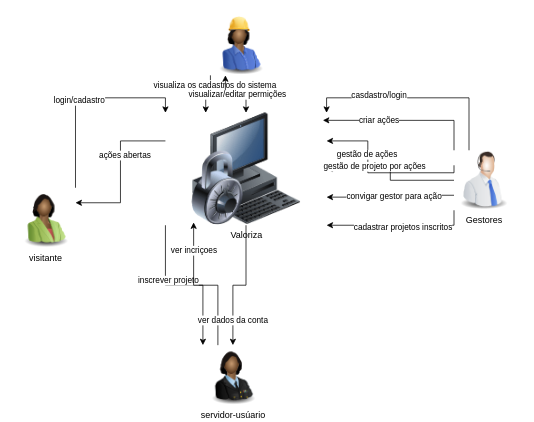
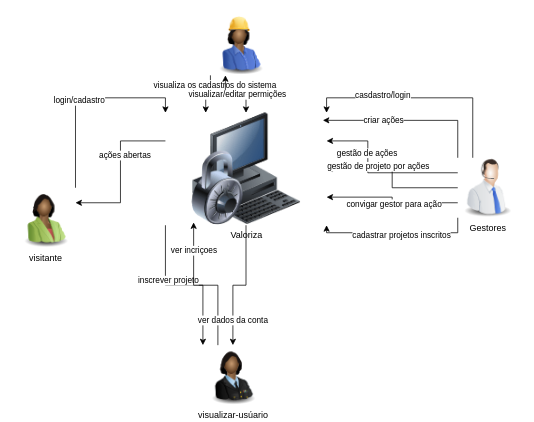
node "Gestores": moved (484, 180) -> (488, 188)
node "servidor-usúario": label "servidor-usúario" -> "visualizar-usúario"
